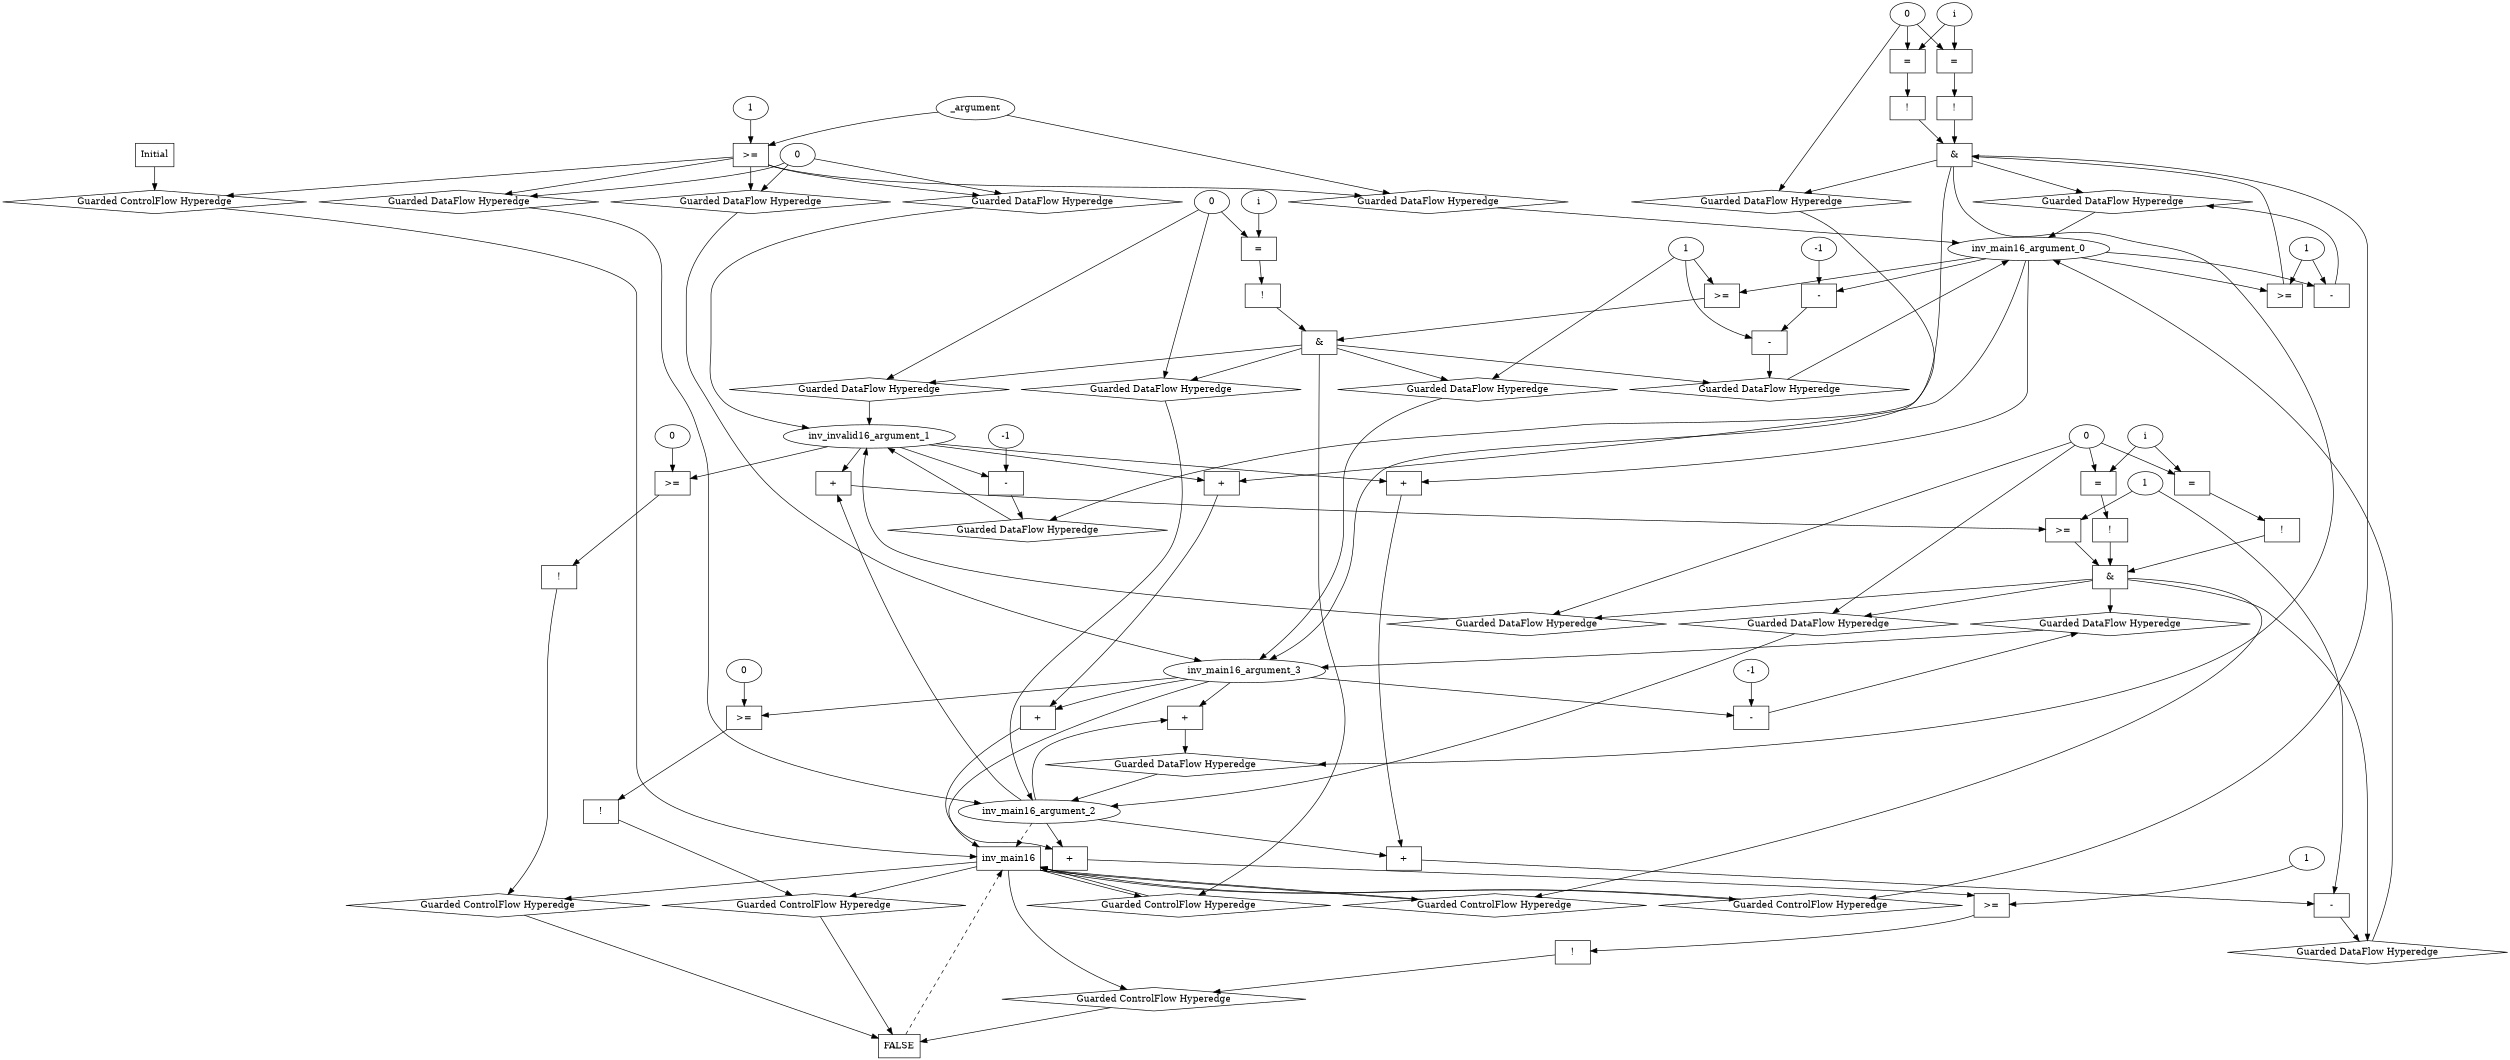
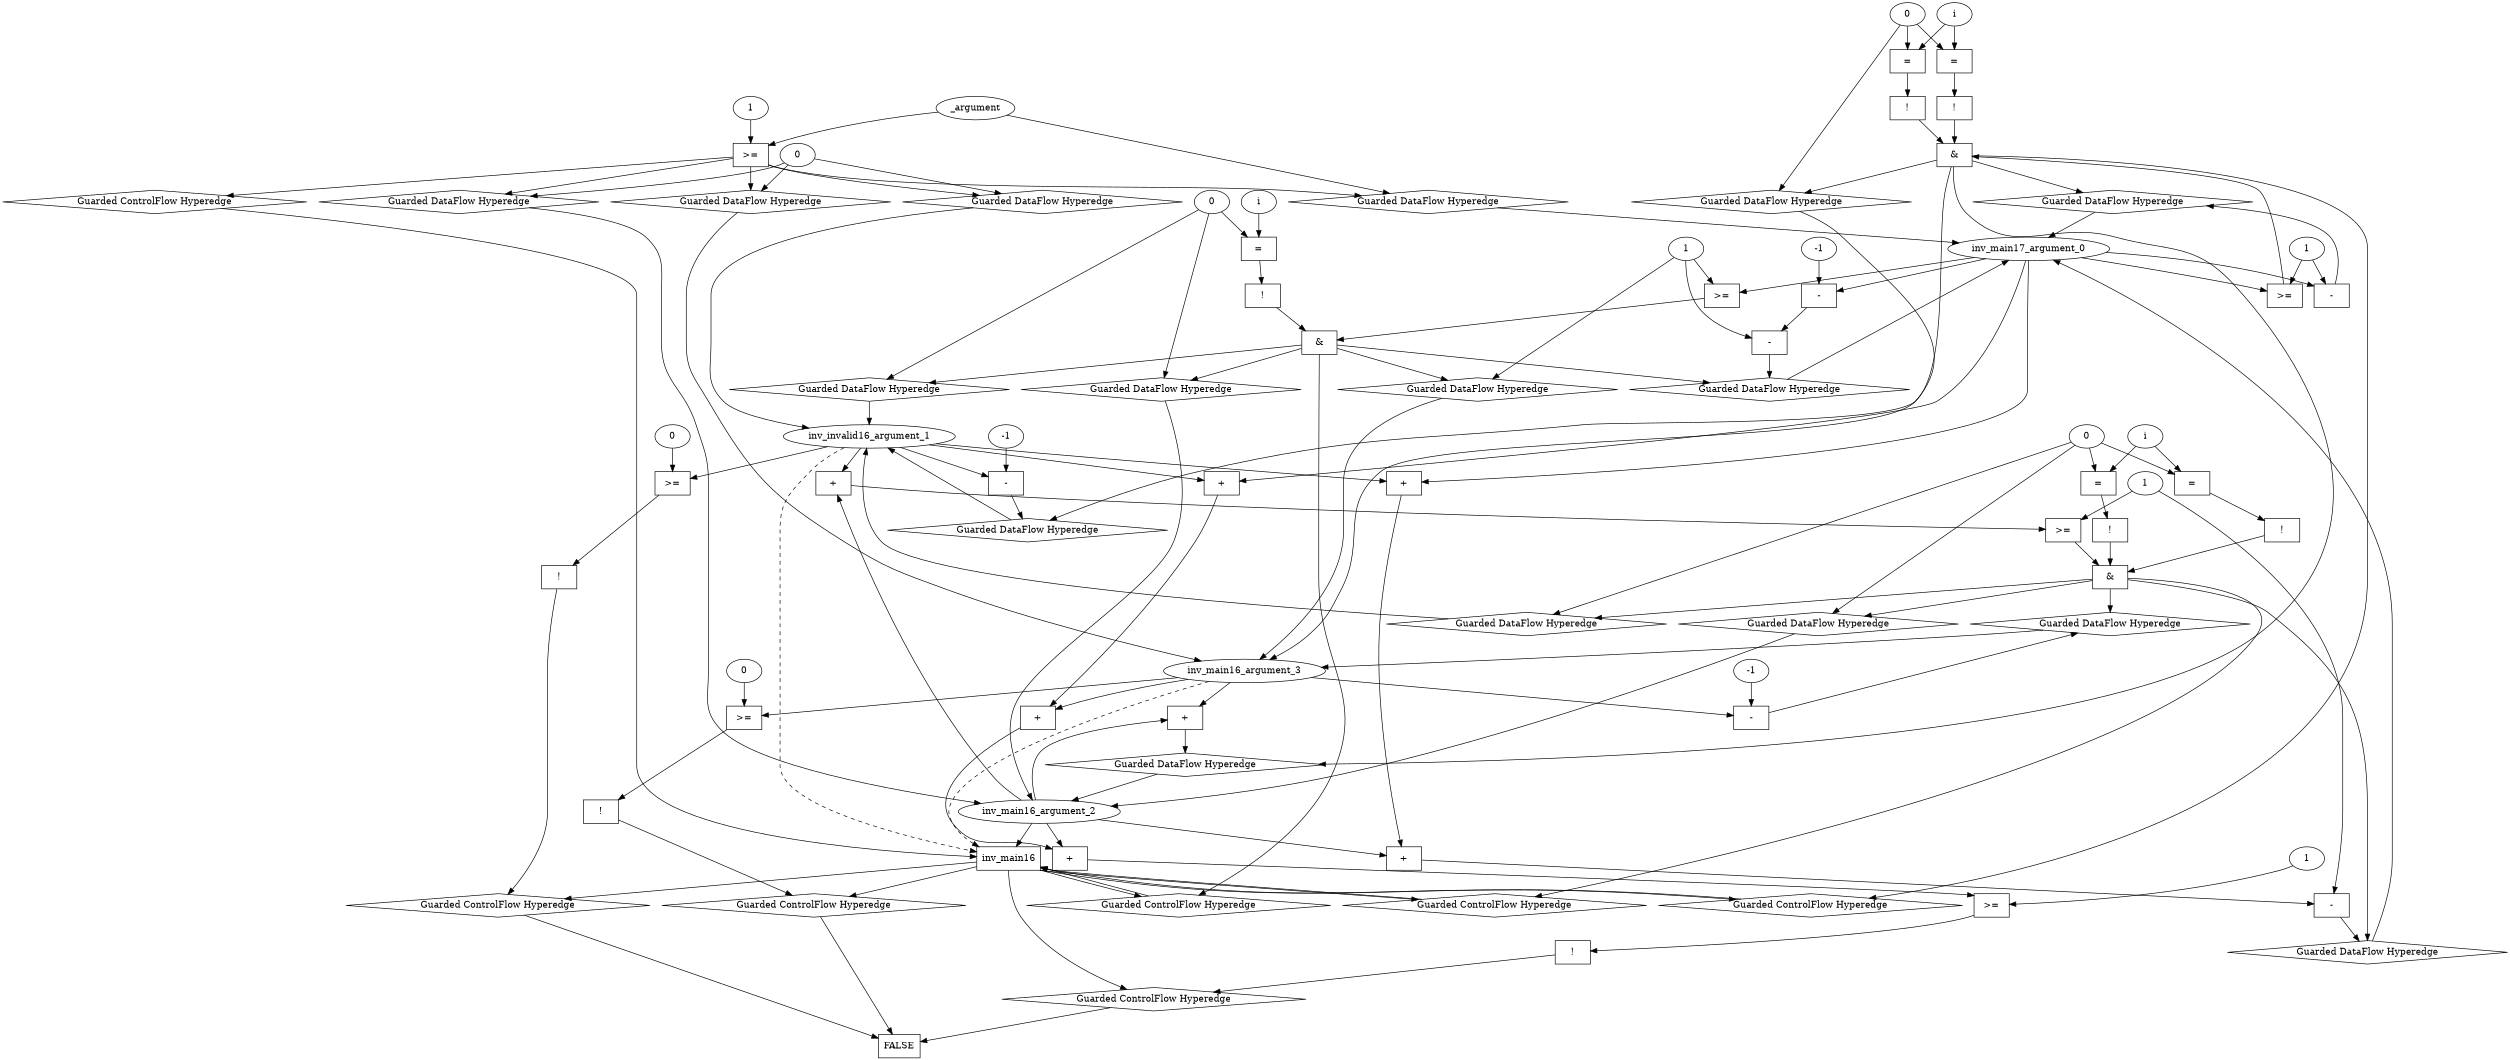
node "Initial": removed
node "inv_main16_argument_0": label "inv_main16_argument_0" -> "inv_main17_argument_0"
edge "inv_main16_argument_3" -> "inv_main16": style solid -> dashed
edge "inv_main16_argument_2" -> "inv_main16": style dashed -> solid
edge "FALSE" -> "inv_main16": now "inv_invalid16_argument_1" -> "inv_main16"
